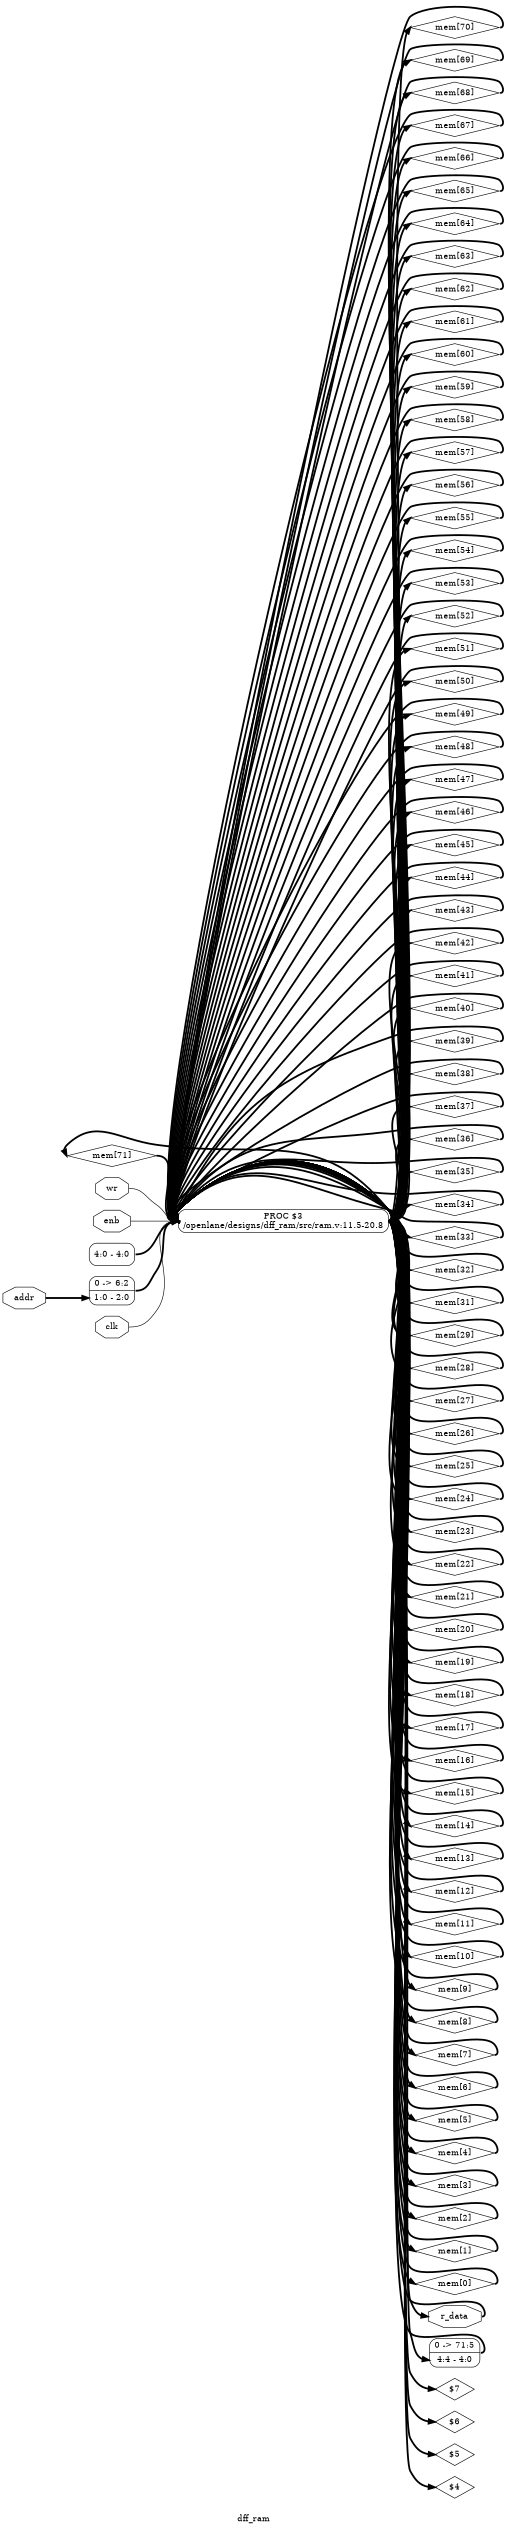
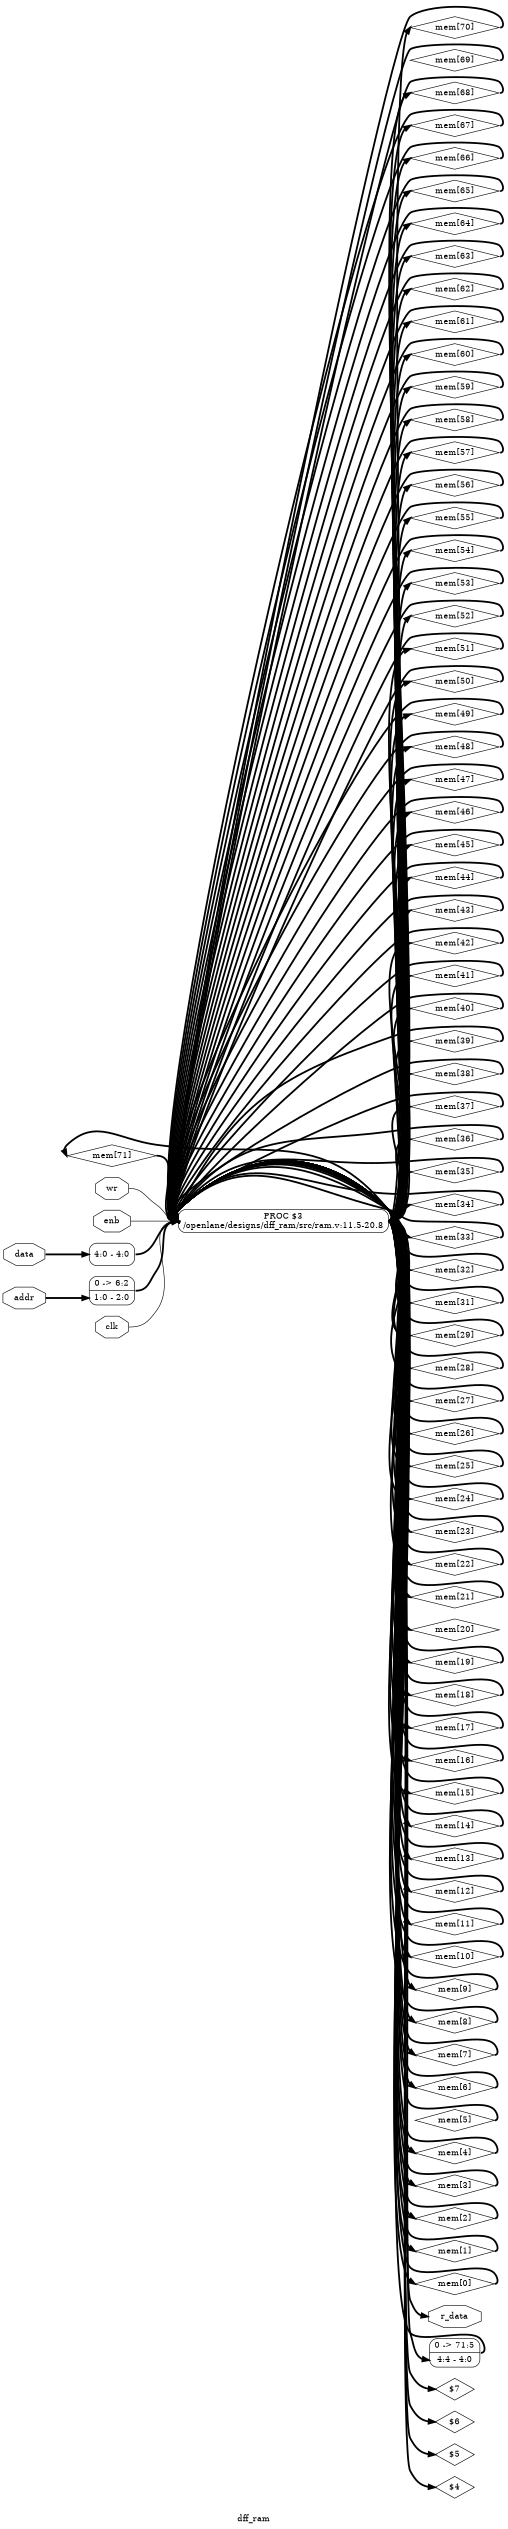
edge "PROC $3 /openlane/designs/dff_ram/src/ram.v:11.5-20.8" -> "mem[69]": removed
node "data": added
edge "mem[20]" -> "PROC $3 /openlane/designs/dff_ram/src/ram.v:11.5-20.8": removed
edge "PROC $3 /openlane/designs/dff_ram/src/ram.v:11.5-20.8" -> "mem[5]": removed
edge "r_data" -> "PROC $3 /openlane/designs/dff_ram/src/ram.v:11.5-20.8": removed
